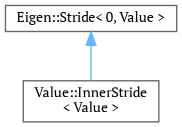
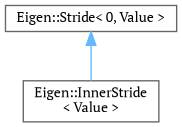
node "Value::InnerStride < Value >": label "Value::InnerStride < Value >" -> "Eigen::InnerStride < Value >"
